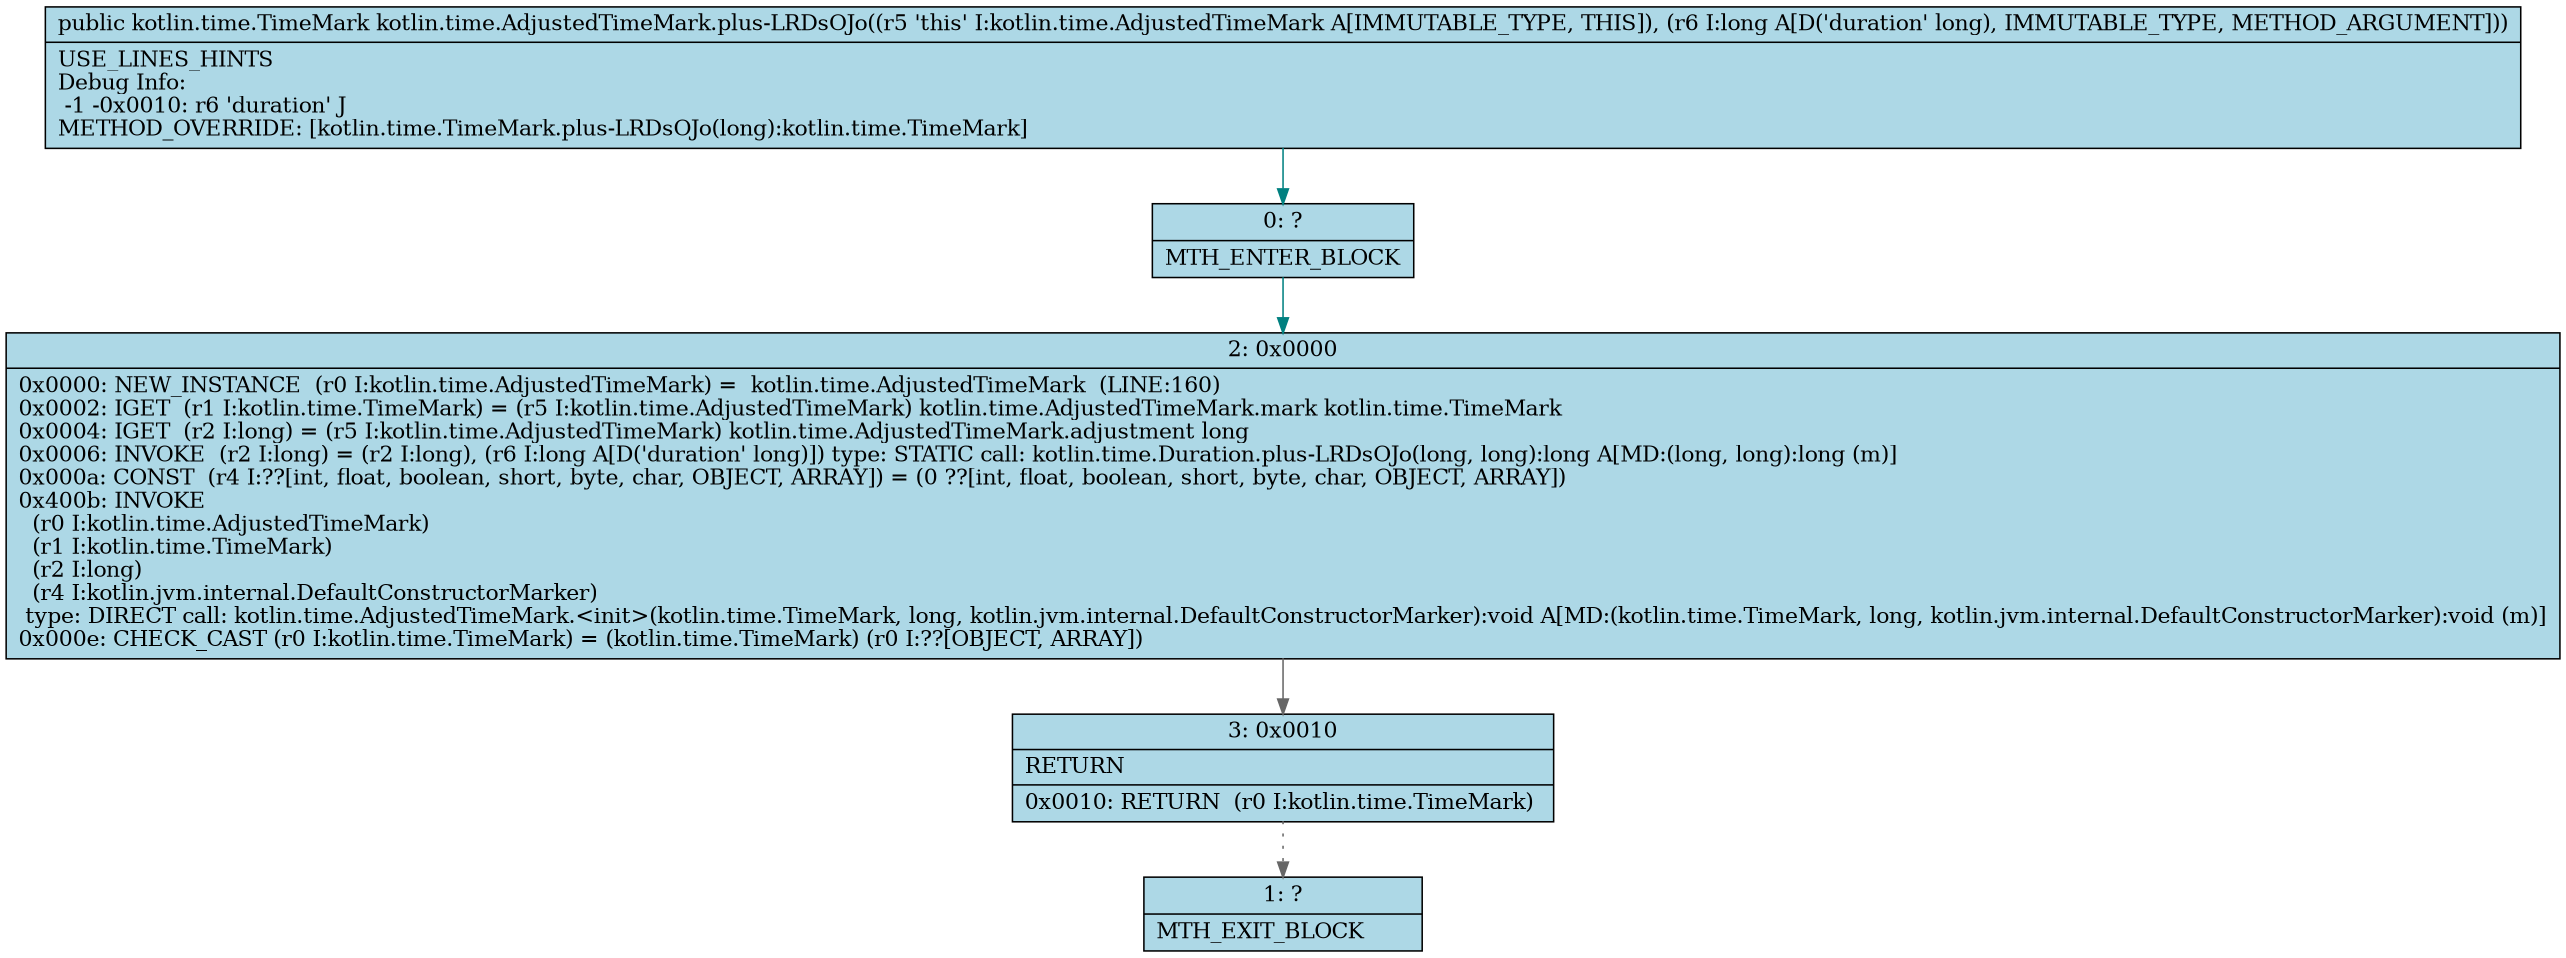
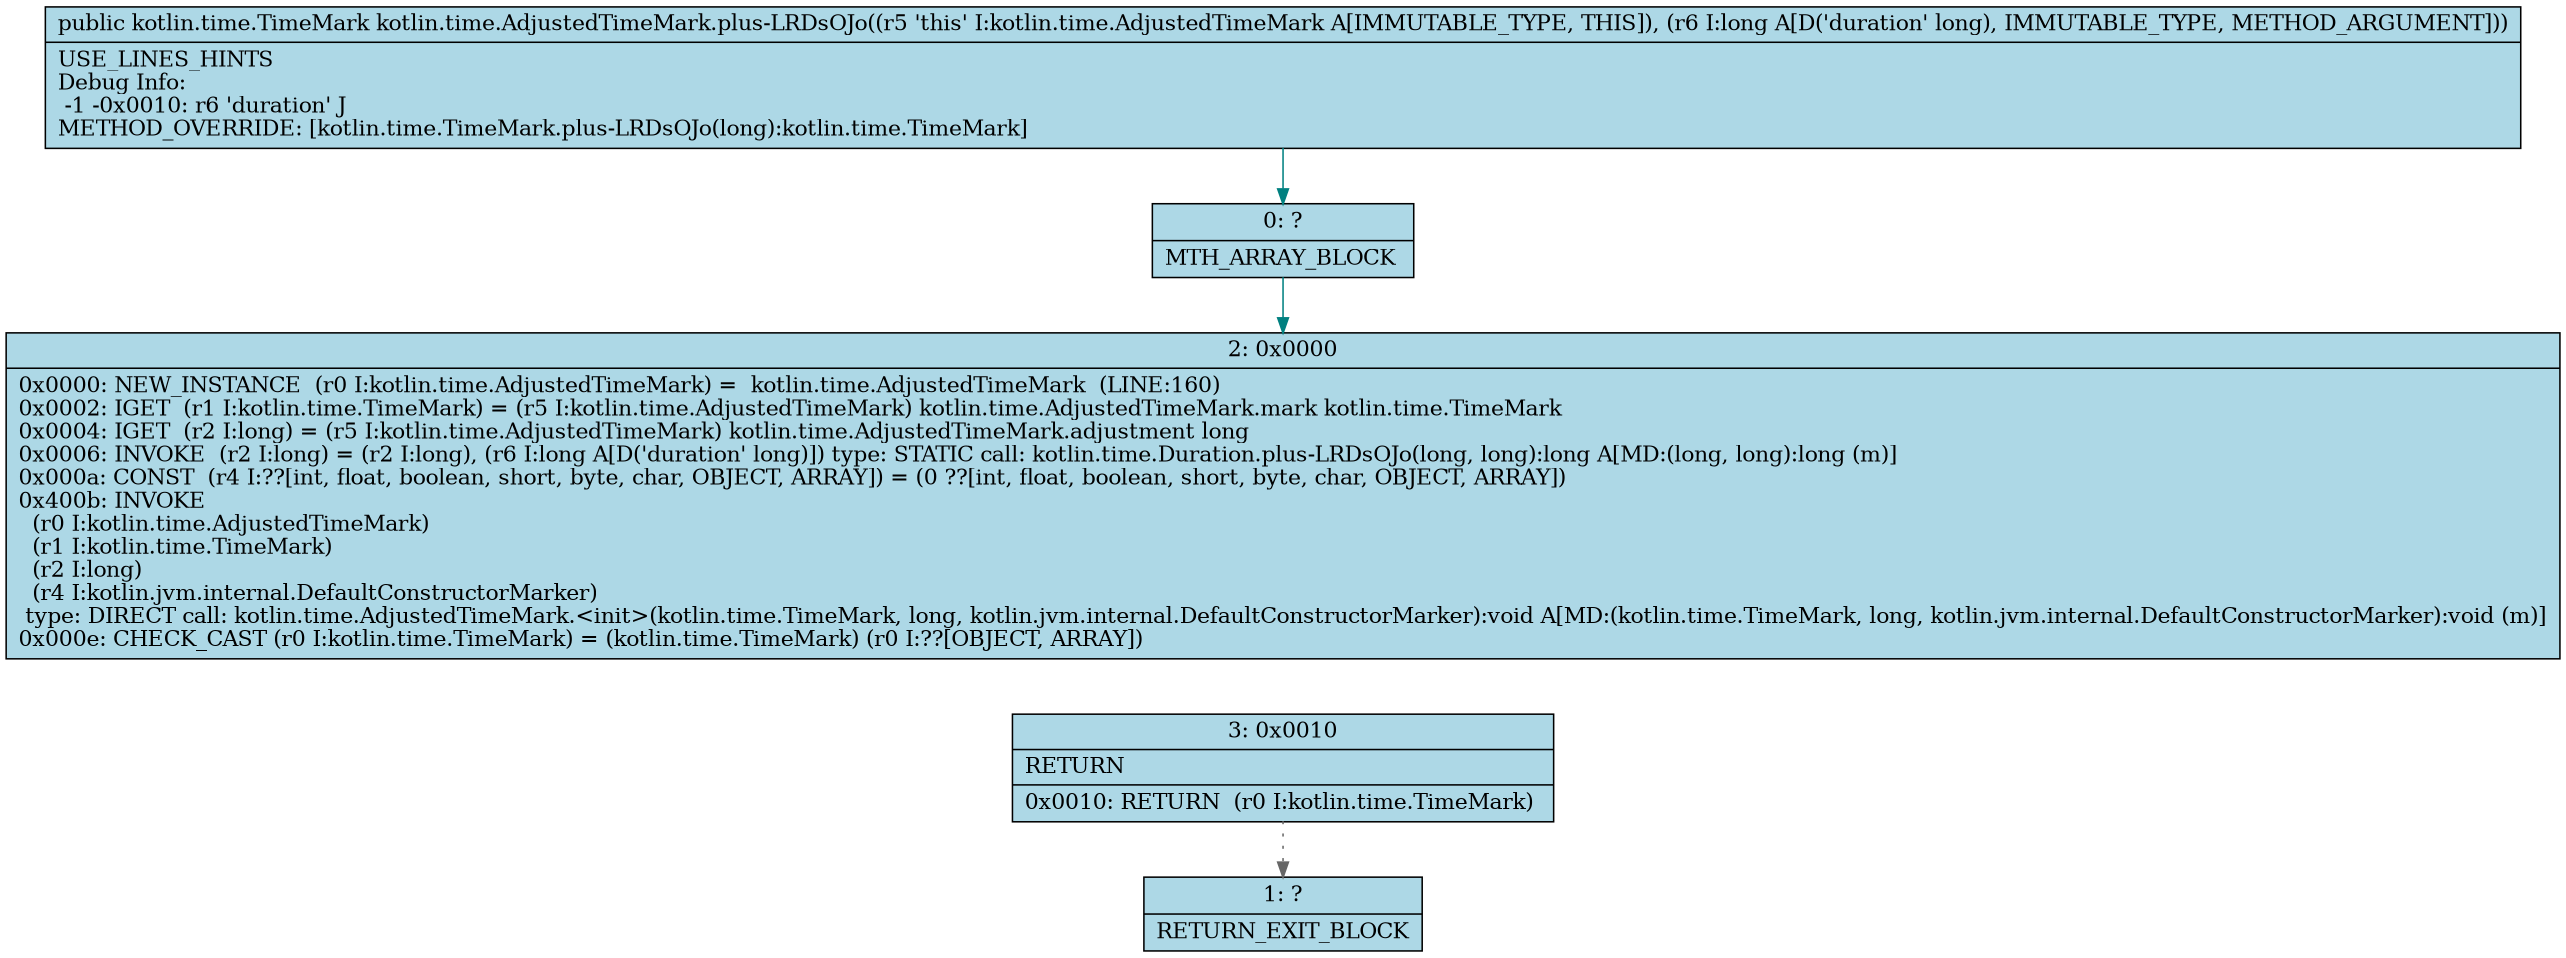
node "0: ?": text "MTH_ENTER_BLOCK" -> "MTH_ARRAY_BLOCK"
edge "2: 0x0000" -> "3: 0x0010": removed
node "1: ?": text "MTH_EXIT_BLOCK" -> "RETURN_EXIT_BLOCK"
